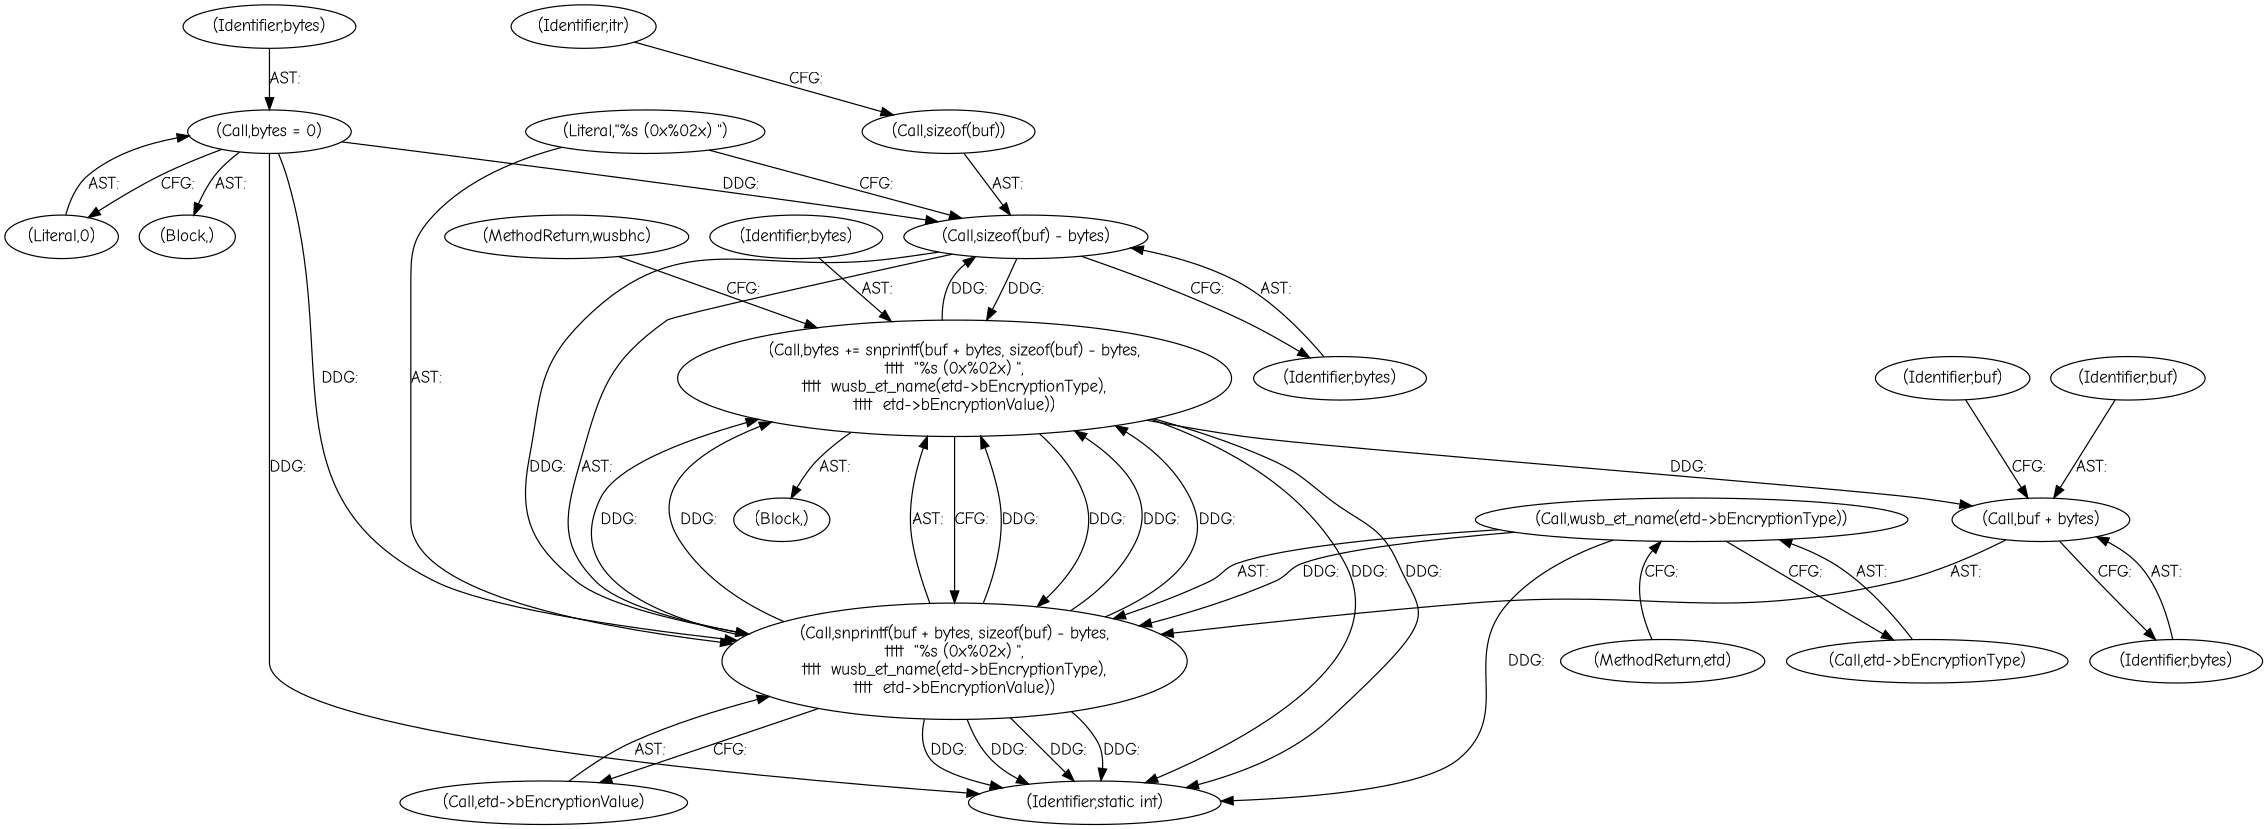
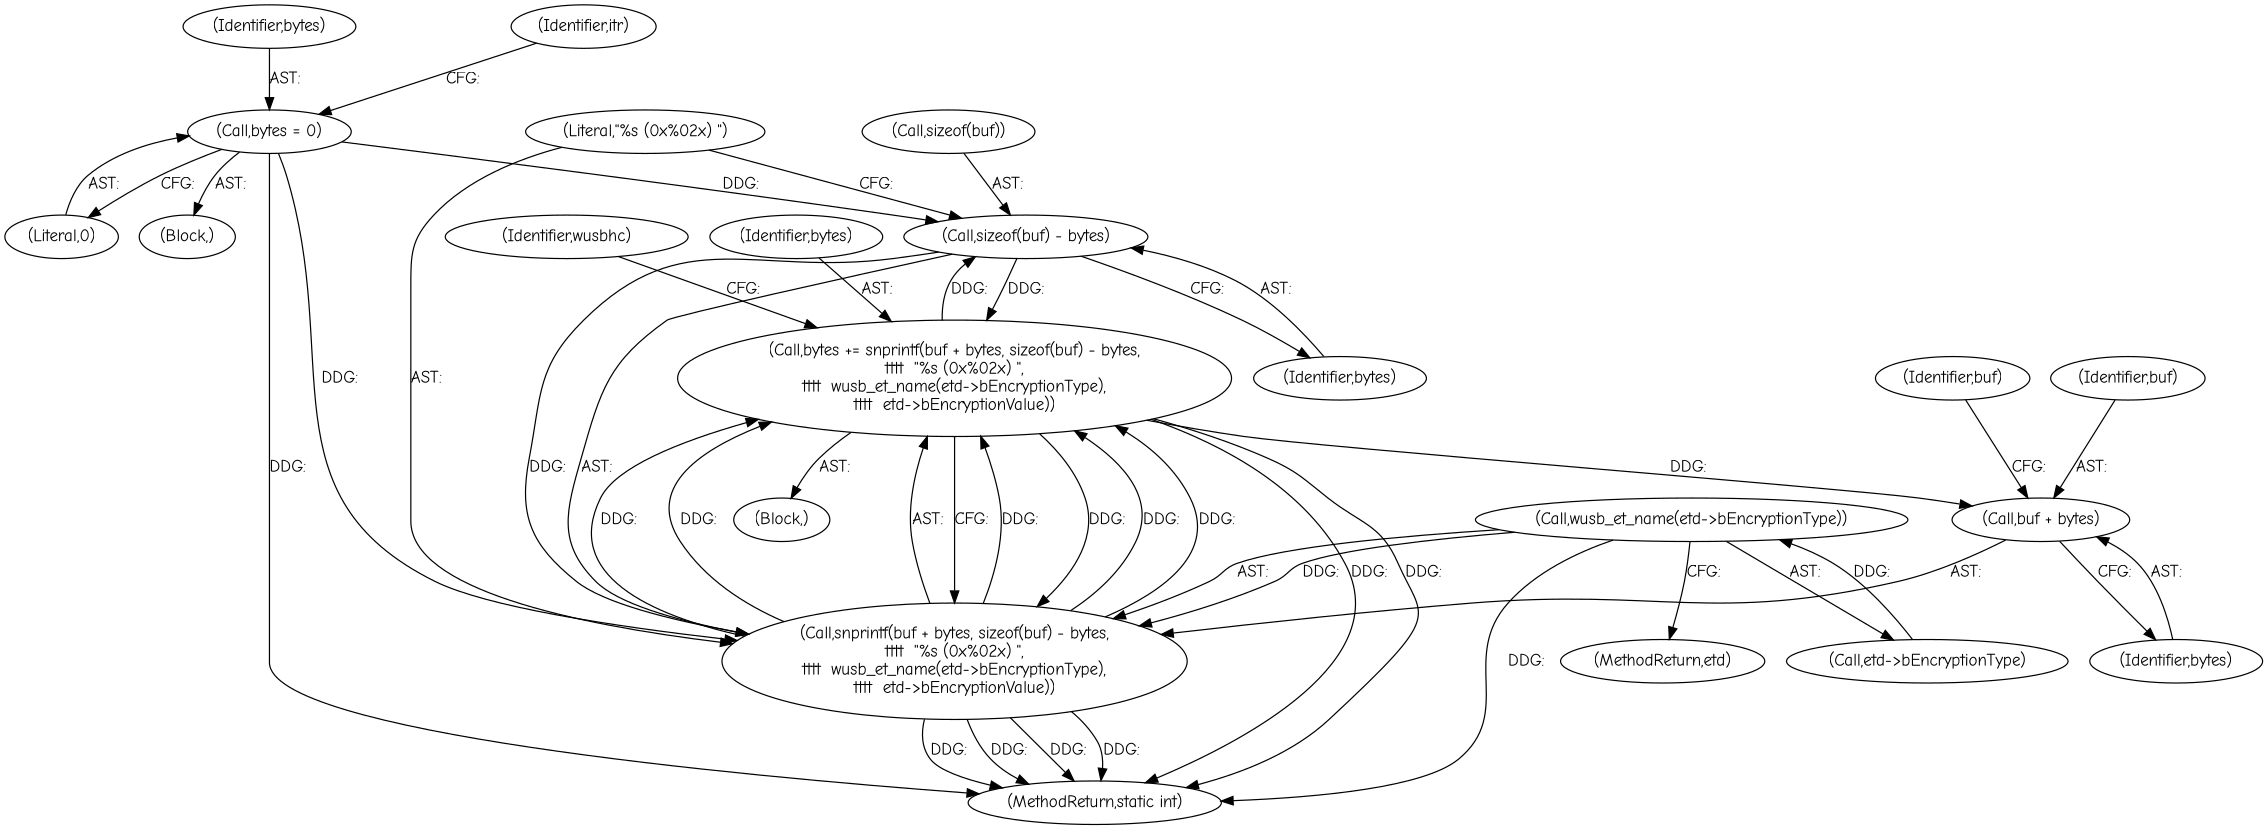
edge "(Identifier,itr)" -> "(Call,sizeof(buf))": now "(Identifier,itr)" -> "(Call,bytes = 0)"
node "(MethodReturn,wusbhc)": label "(MethodReturn,wusbhc)" -> "(Identifier,wusbhc)"
edge "(Call,wusb_et_name(etd->bEncryptionType))" -> "(Call,etd->bEncryptionType)": label "CFG: " -> "AST: "
edge "(Call,etd->bEncryptionType)" -> "(Call,wusb_et_name(etd->bEncryptionType))": label "AST: " -> "DDG: "
edge "(MethodReturn,etd)" -> "(Call,wusb_et_name(etd->bEncryptionType))": reversed
node "(Call,etd->bEncryptionValue)": removed
node "(Identifier,static int)": label "(Identifier,static int)" -> "(MethodReturn,static int)"
